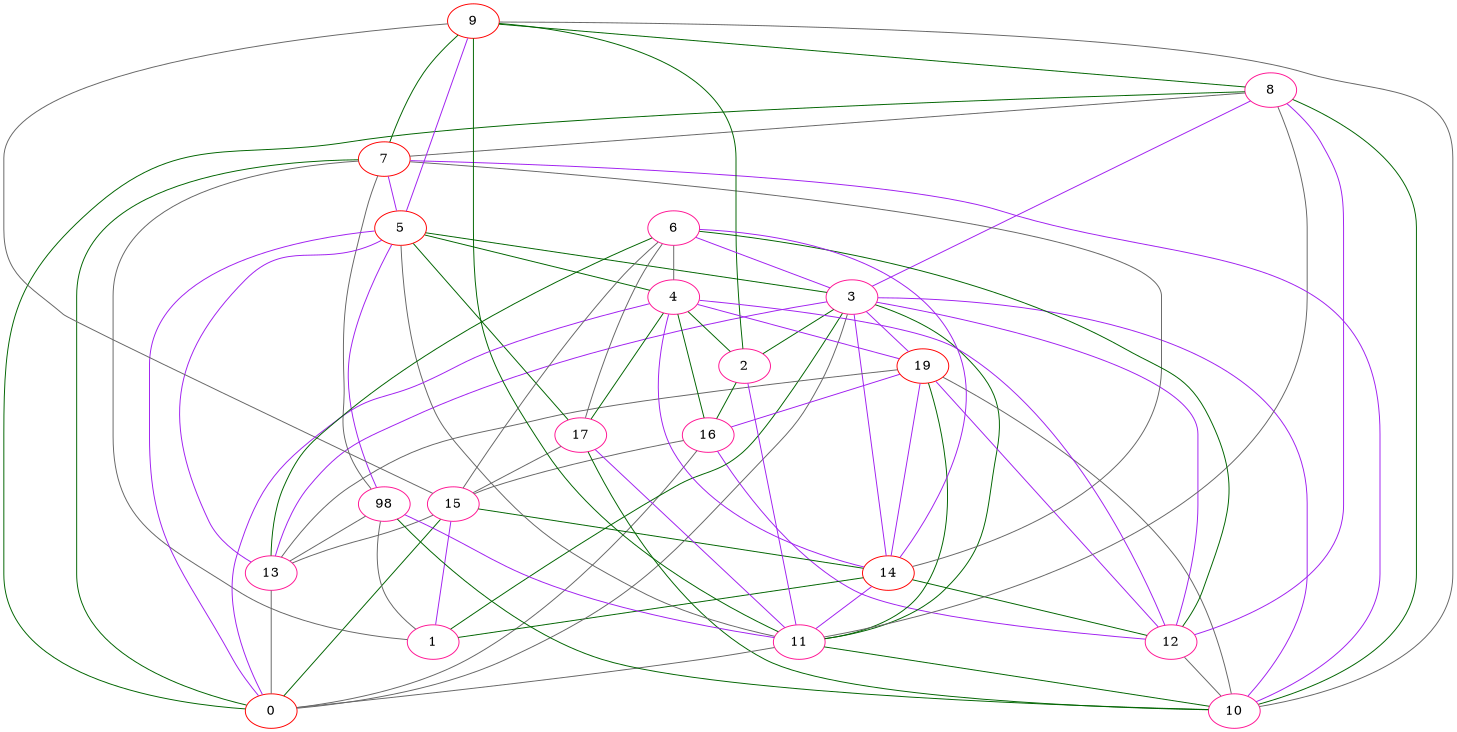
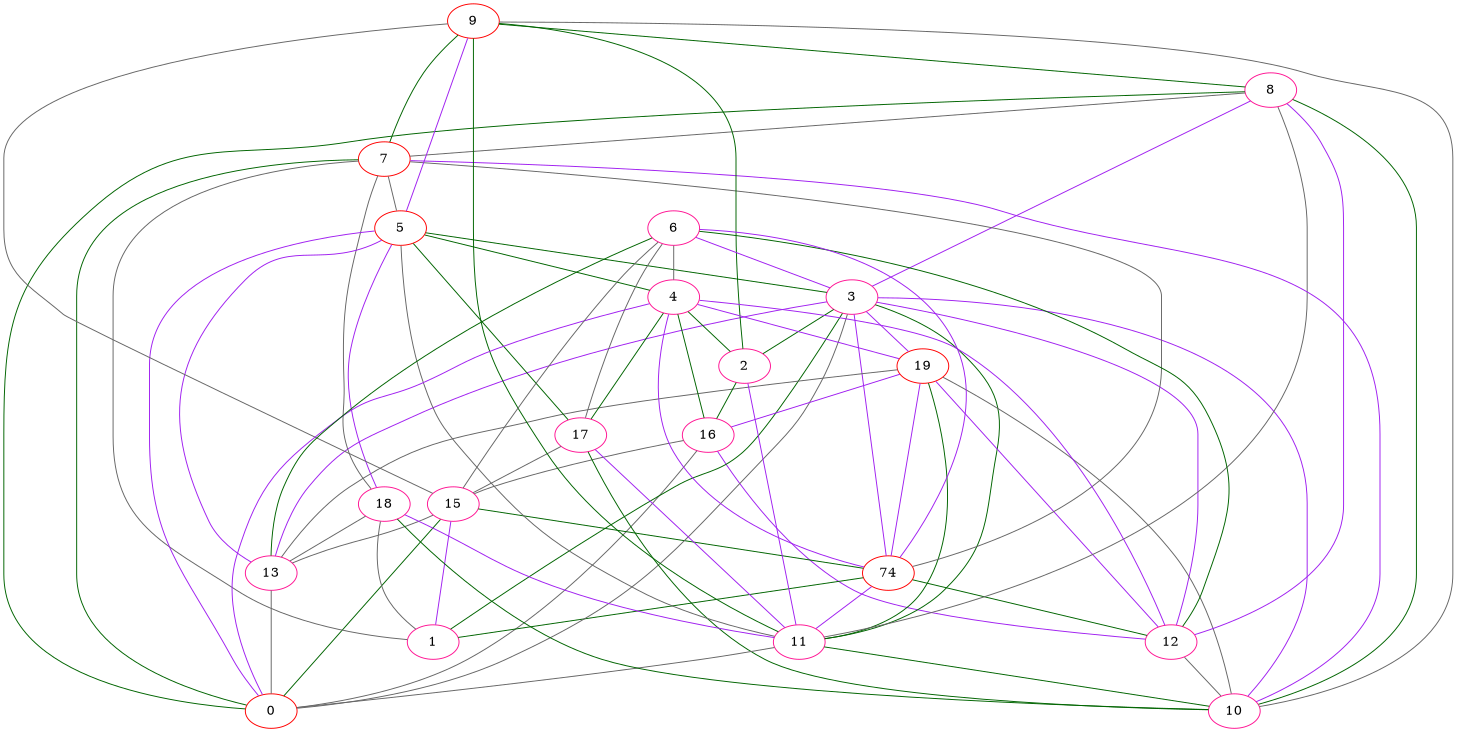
edge "7" -- "5": color purple -> gray40
node "98": label "98" -> "18"
node "14": label "14" -> "74"
